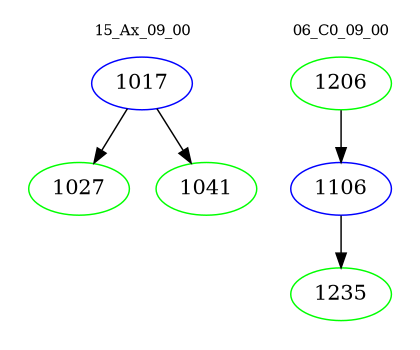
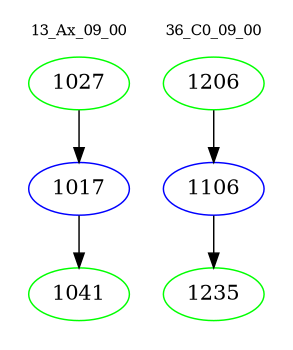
cluster "15_Ax_09_00": label "15_Ax_09_00" -> "13_Ax_09_00"
cluster "06_C0_09_00": label "06_C0_09_00" -> "36_C0_09_00"
edge "1017" -> "1027": reversed
